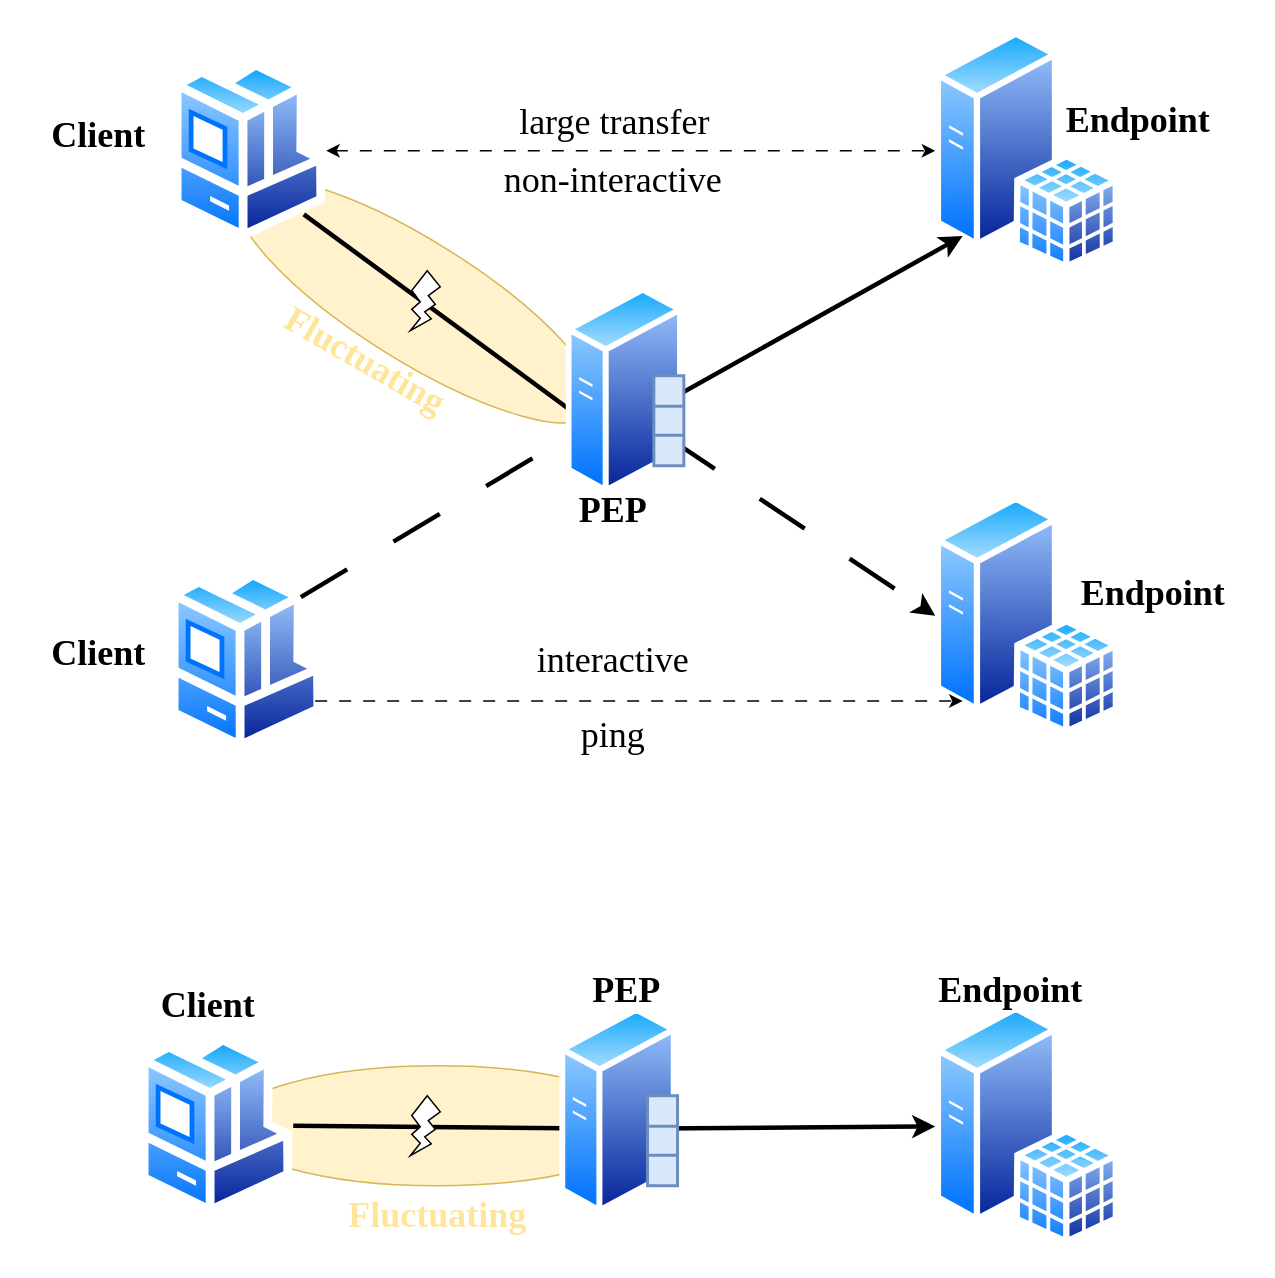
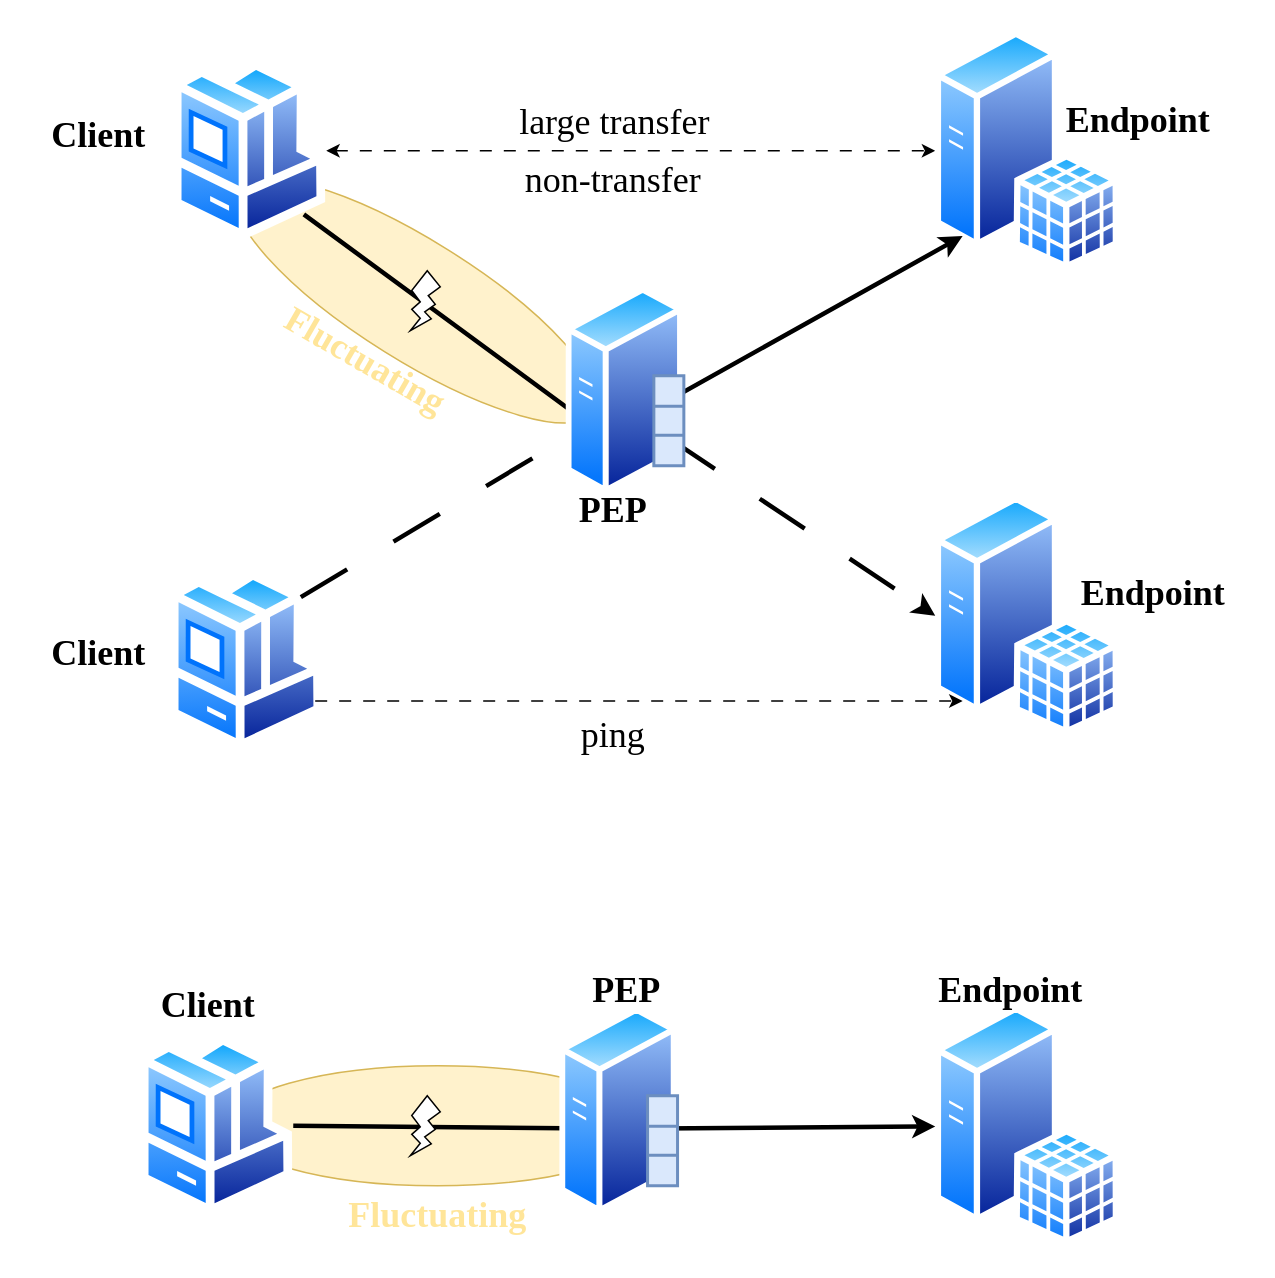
node "non-interactive": label "non-interactive" -> "non-transfer"
node "interactive": removed
